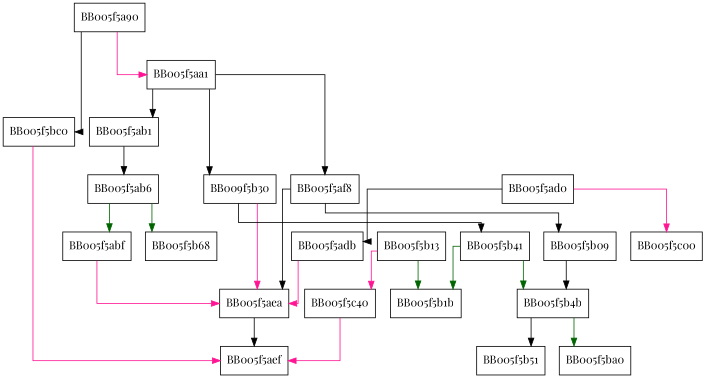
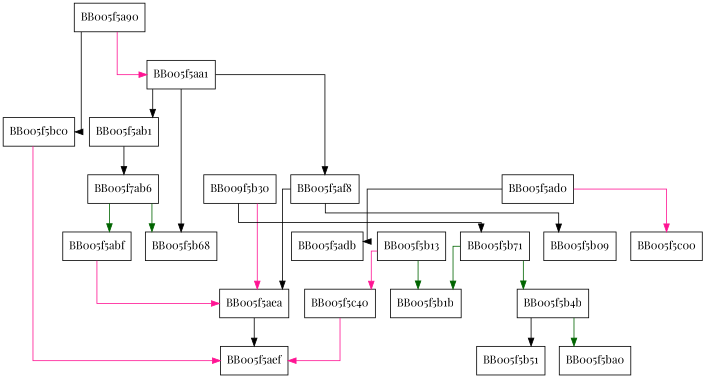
edge "BB005f5aa1" -> "BB009f5b30": now "BB005f5aa1" -> "BB005f5b68"
node "BB005f5ab6": label "BB005f5ab6" -> "BB005f7ab6"
node "BB005f5b41": label "BB005f5b41" -> "BB005f5b71"
edge "BB005f5b09" -> "BB005f5b4b": removed
edge "BB005f5adb" -> "BB005f5aea": removed
